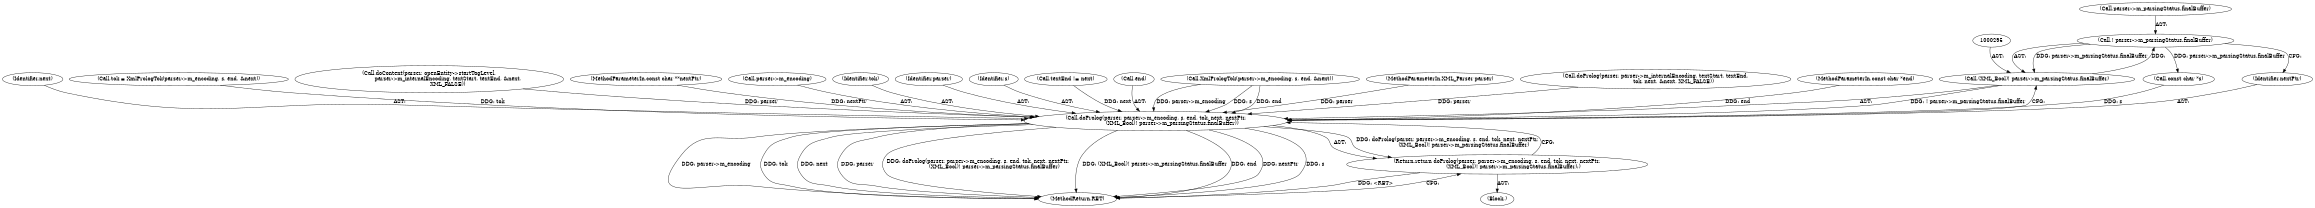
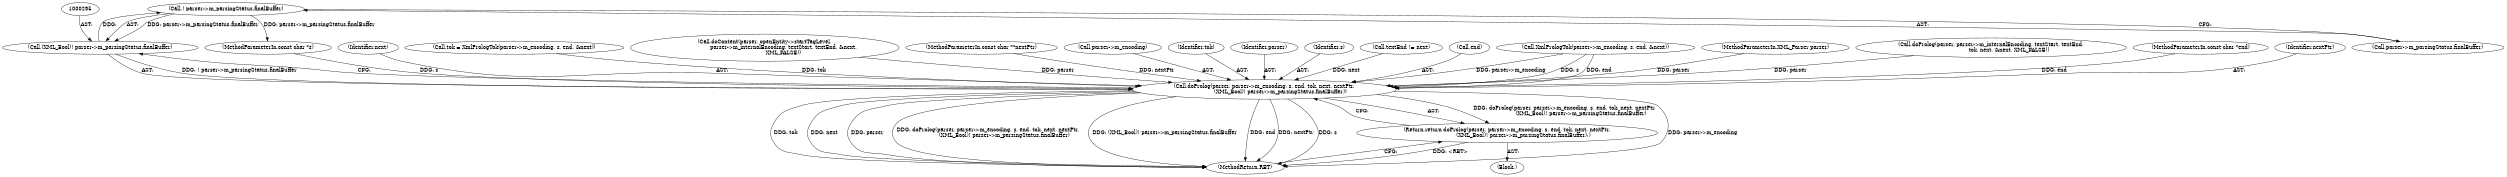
edge "(Call,! parser->m_parsingStatus.finalBuffer)" -> "(Identifier,nextPtr)": now "(Call,! parser->m_parsingStatus.finalBuffer)" -> "(Call,parser->m_parsingStatus.finalBuffer)"
node "(Call,const char *s)": label "(Call,const char *s)" -> "(MethodParameterIn,const char *s)"
